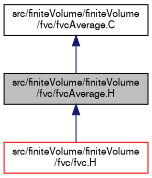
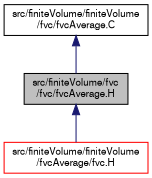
node "src/finiteVolume/finiteVolume /fvc/fvcAverage.H": label "src/finiteVolume/finiteVolume /fvc/fvcAverage.H" -> "src/finiteVolume/fvc /fvc/fvcAverage.H"
node "src/finiteVolume/finiteVolume /fvc/fvc.H": label "src/finiteVolume/finiteVolume /fvc/fvc.H" -> "src/finiteVolume/finiteVolume /fvcAverage/fvc.H"
